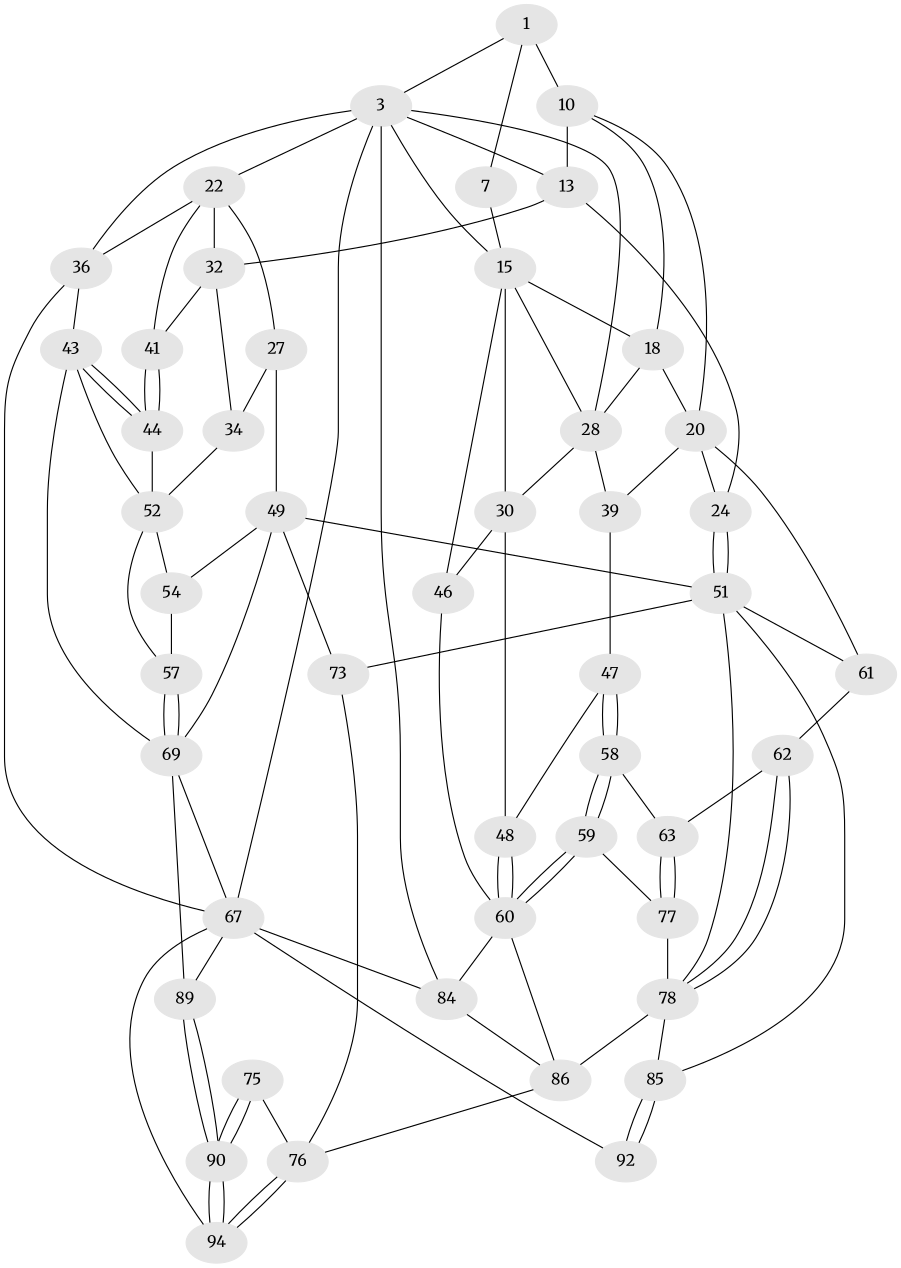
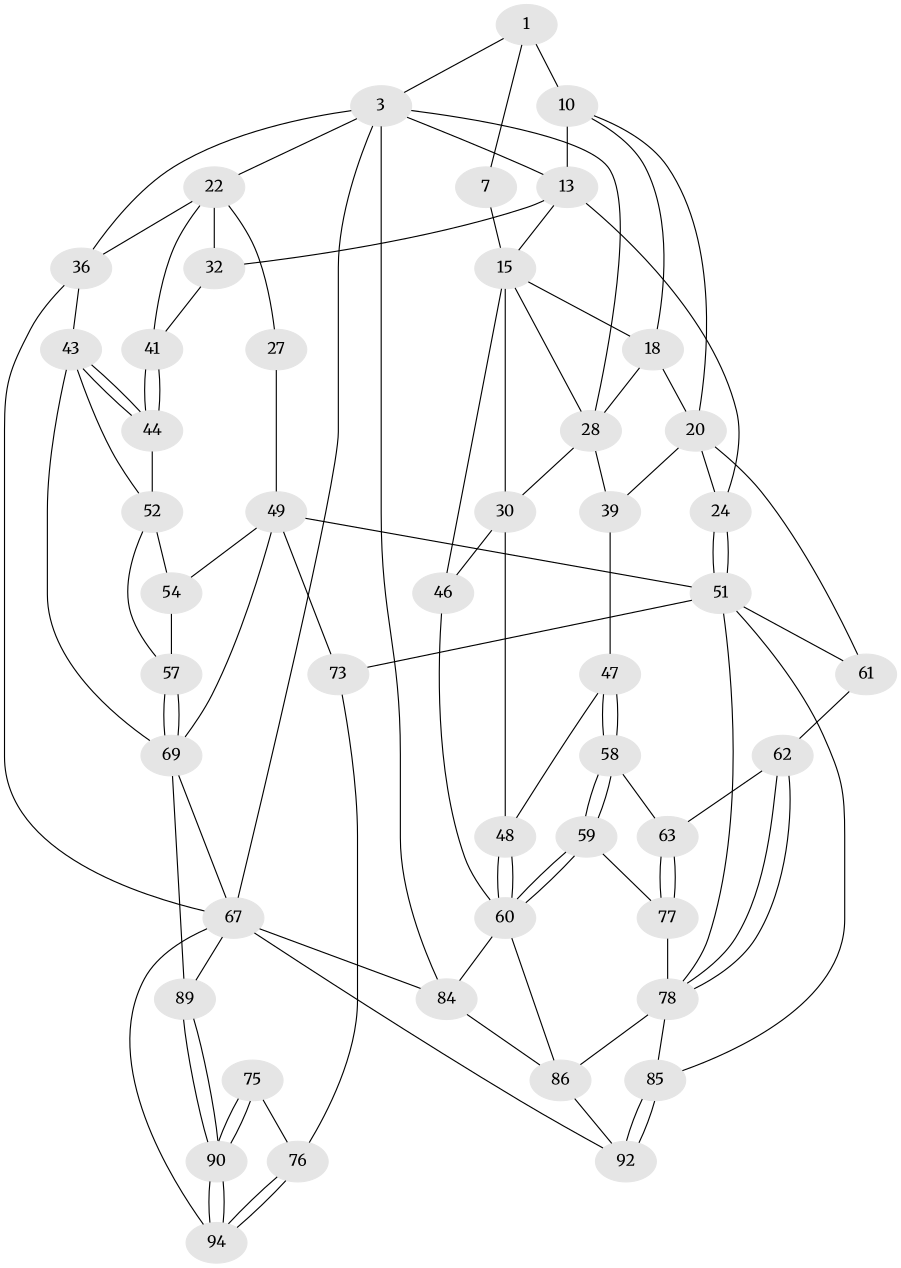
edge "3" -- "15": now "13" -- "15"
node "34": removed
edge "86" -- "76": now "86" -- "92"
